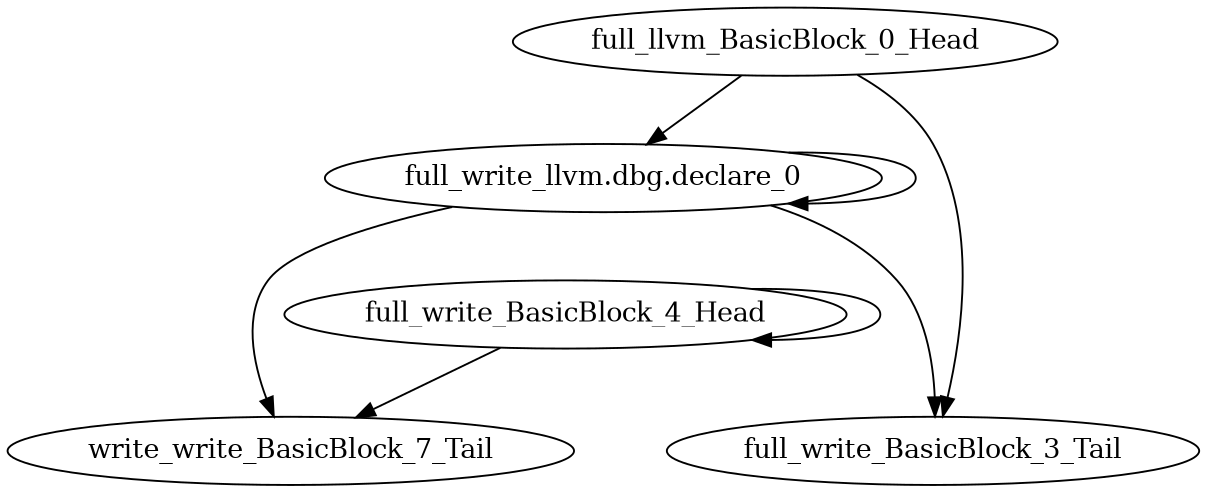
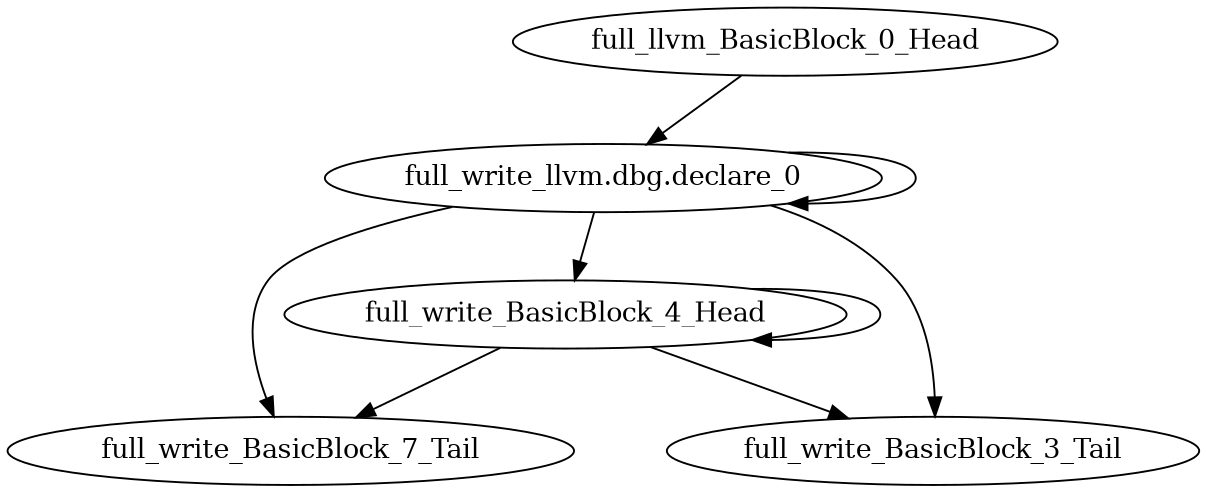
edge "full_llvm_BasicBlock_0_Head" -> "full_write_BasicBlock_3_Tail": now "full_write_BasicBlock_4_Head" -> "full_write_BasicBlock_3_Tail"
edge "full_write_llvm.dbg.declare_0" -> "full_write_BasicBlock_4_Head": added
node "write_write_BasicBlock_7_Tail": label "write_write_BasicBlock_7_Tail" -> "full_write_BasicBlock_7_Tail"
